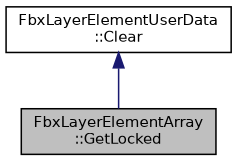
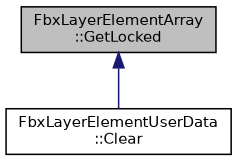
edge "FbxLayerElementArray ::GetLocked" -> "FbxLayerElementUserData ::Clear": reversed
